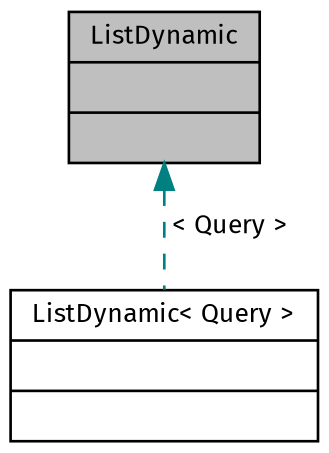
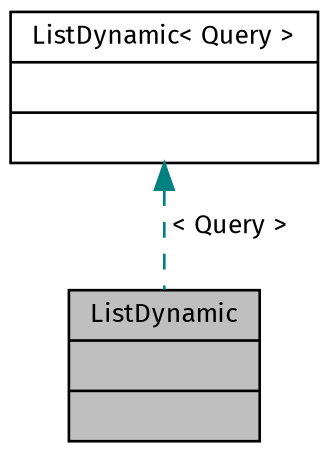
edge "ListDynamic< Query >" -> "ListDynamic": reversed
